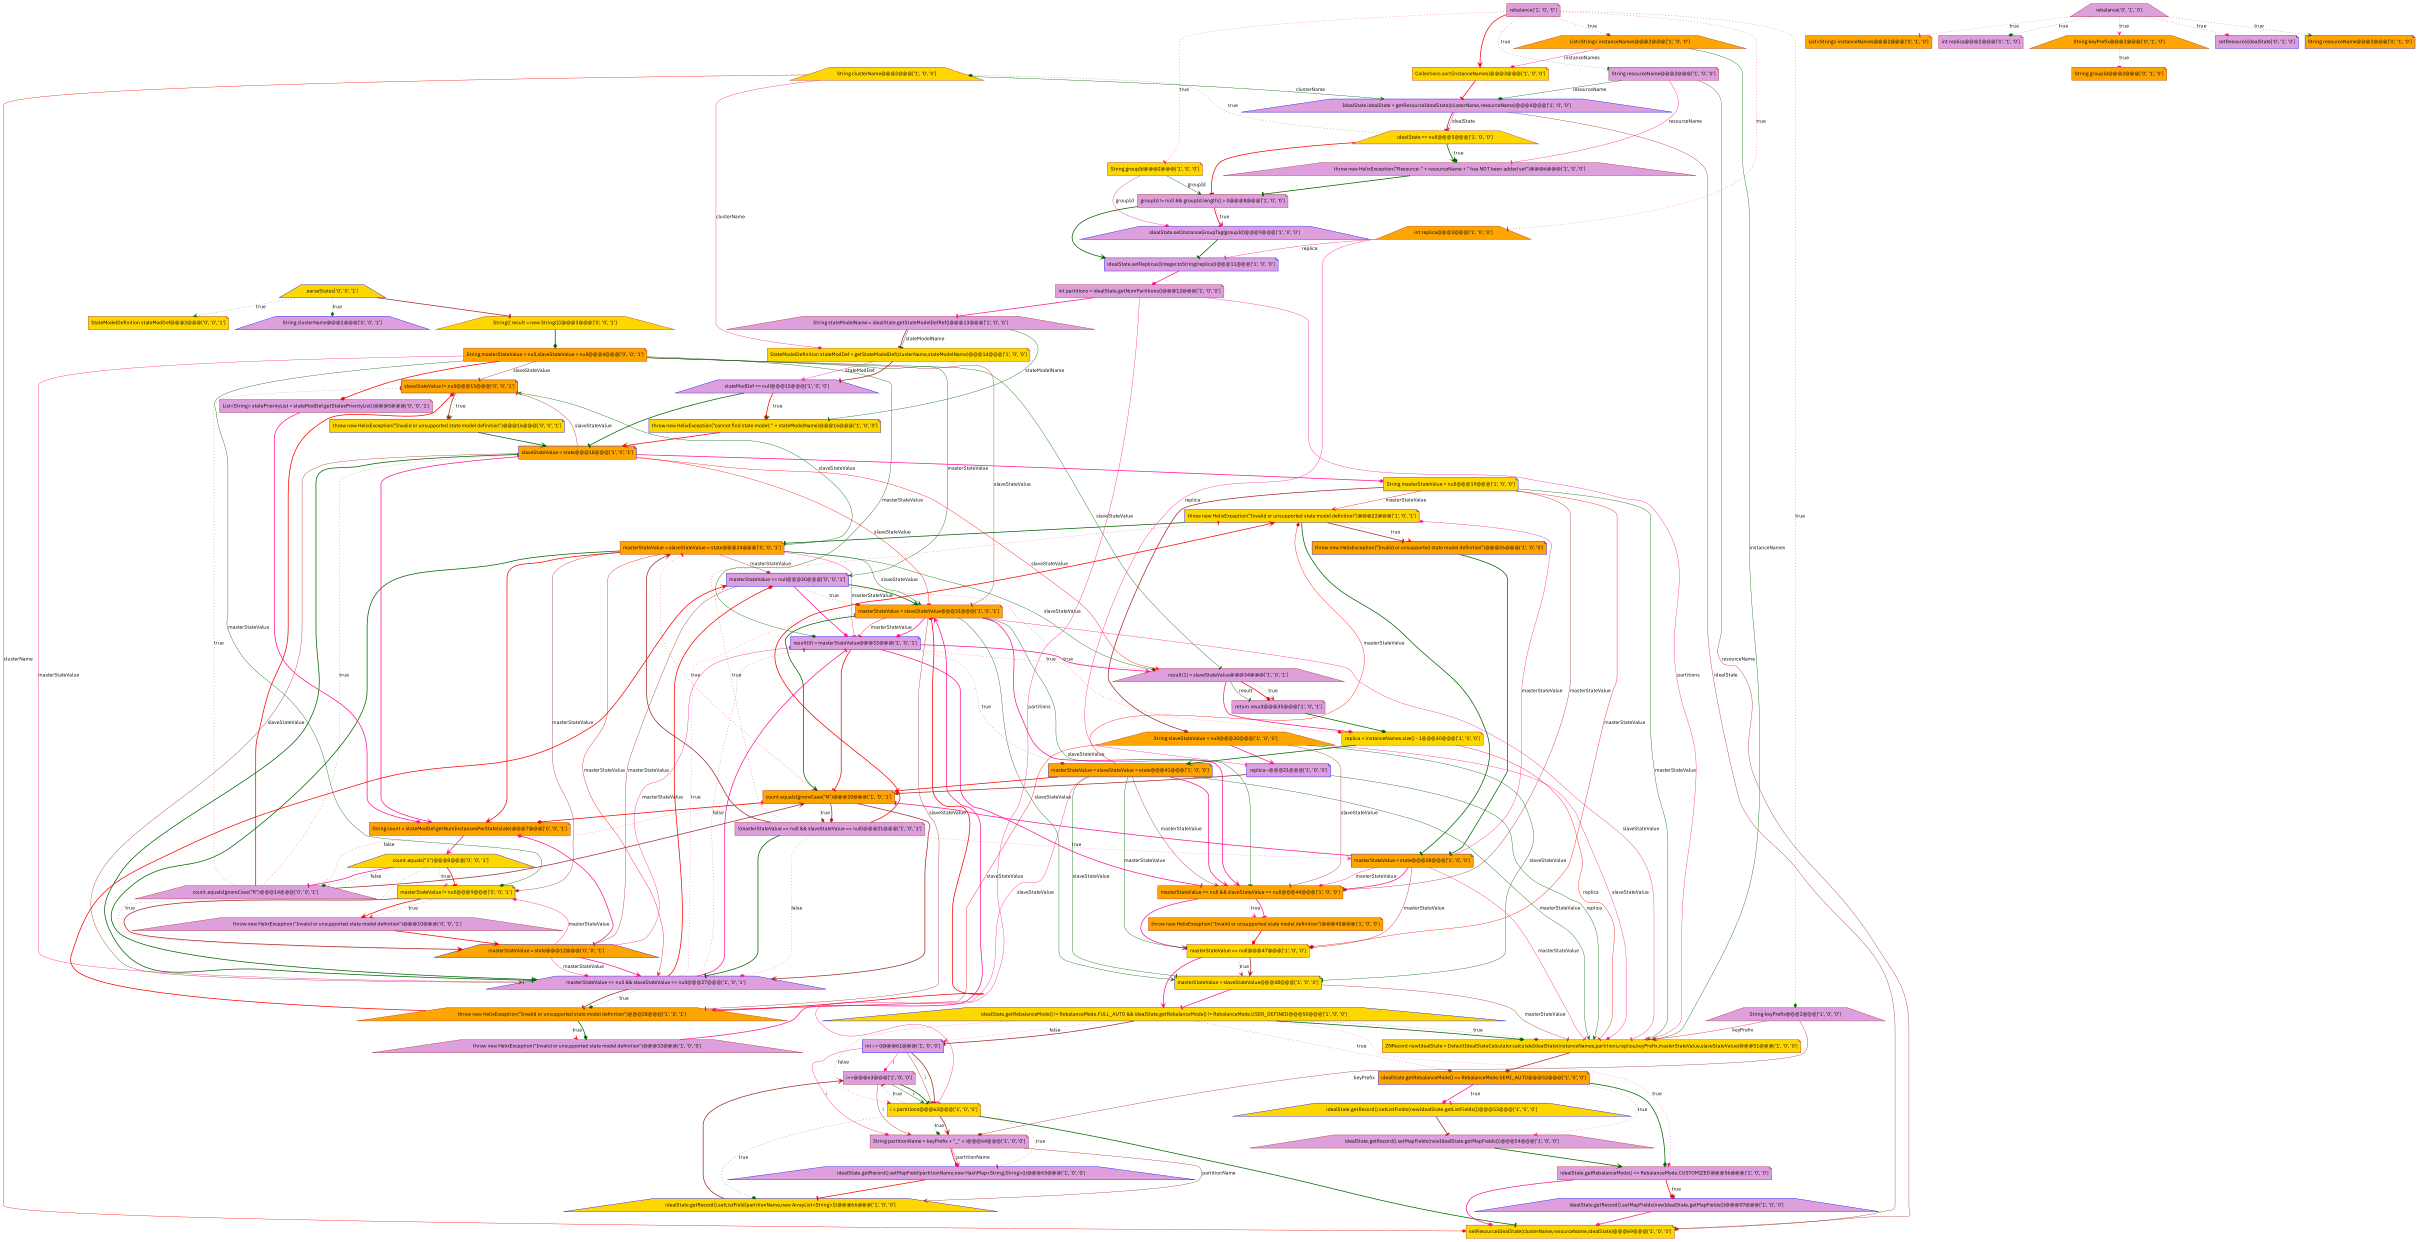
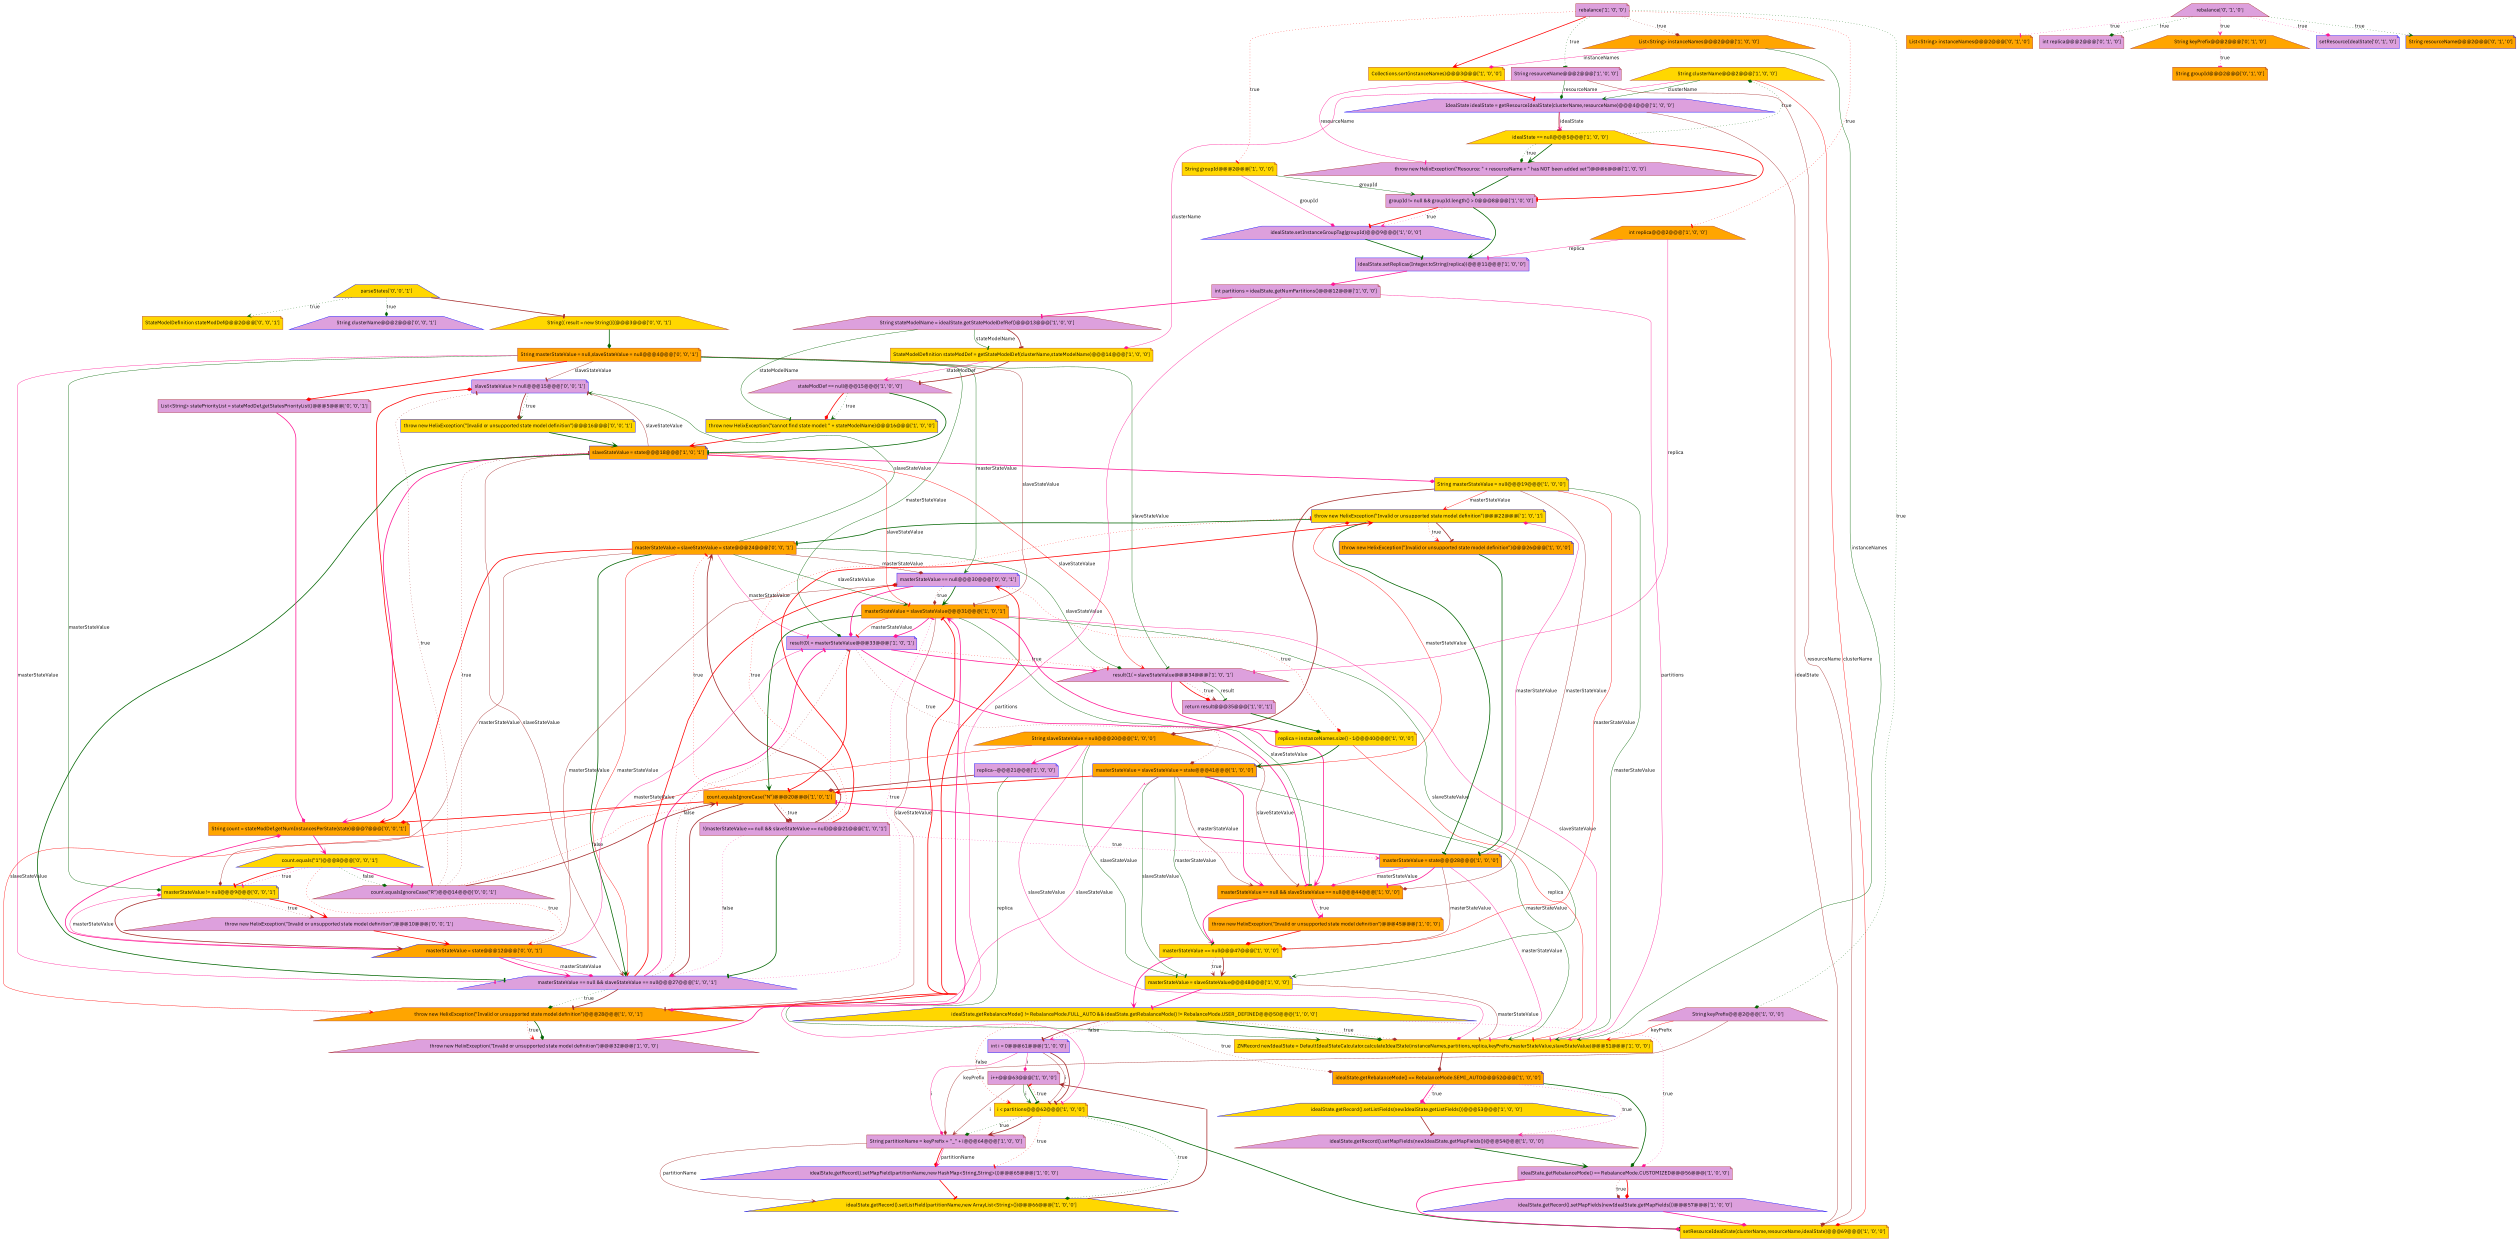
node "slaveStateValue != null@@@15@@@['0', '0', '1']": fillcolor orange -> plum
node "stateModDef == null@@@15@@@['1', '0', '0']": color blue -> brown
edge "int replica@@@2@@@['1', '0', '0']" -> "replica--@@@21@@@['1', '0', '0']": now "int replica@@@2@@@['1', '0', '0']" -> "result(1( = slaveStateValue@@@34@@@['1', '0', '1']"
edge "masterStateValue == null@@@30@@@['0', '0', '1']" -> "masterStateValue = state@@@12@@@['0', '0', '1']": reversed
